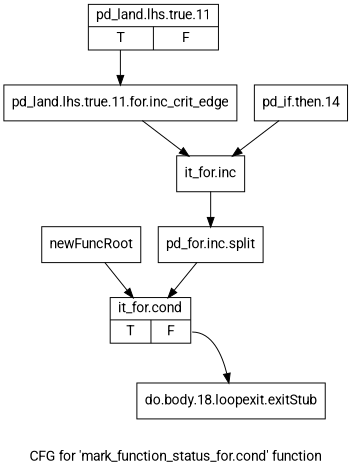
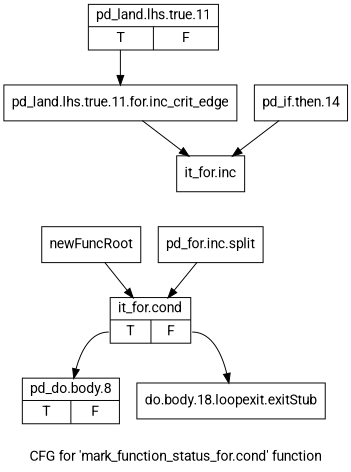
edge "it_for.inc" -> "pd_for.inc.split": removed
node "pd_do.body.8": added
